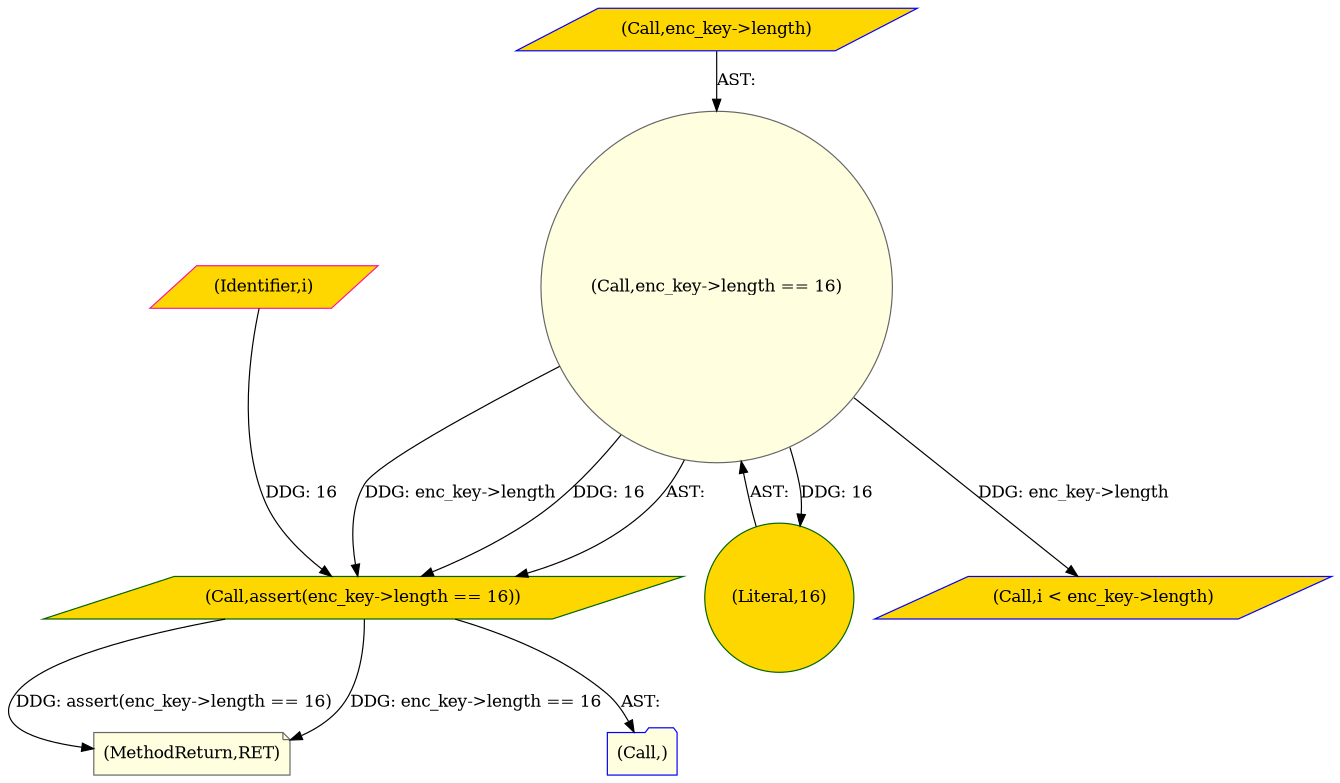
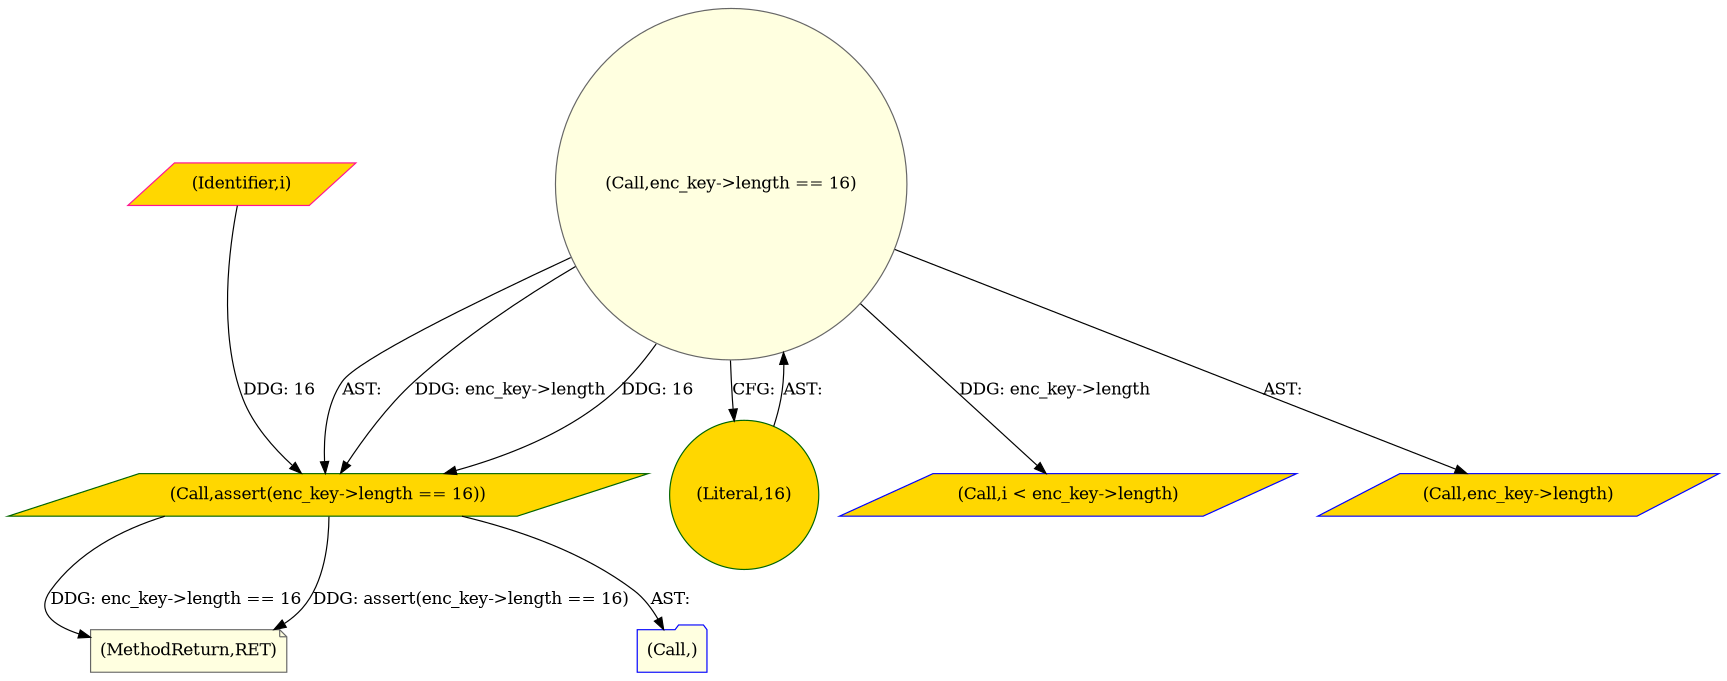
edge "(Call,enc_key->length)" -> "(Call,enc_key->length == 16)": reversed
edge "(Call,enc_key->length == 16)" -> "(Literal,16)": label "DDG: 16" -> "CFG: "
